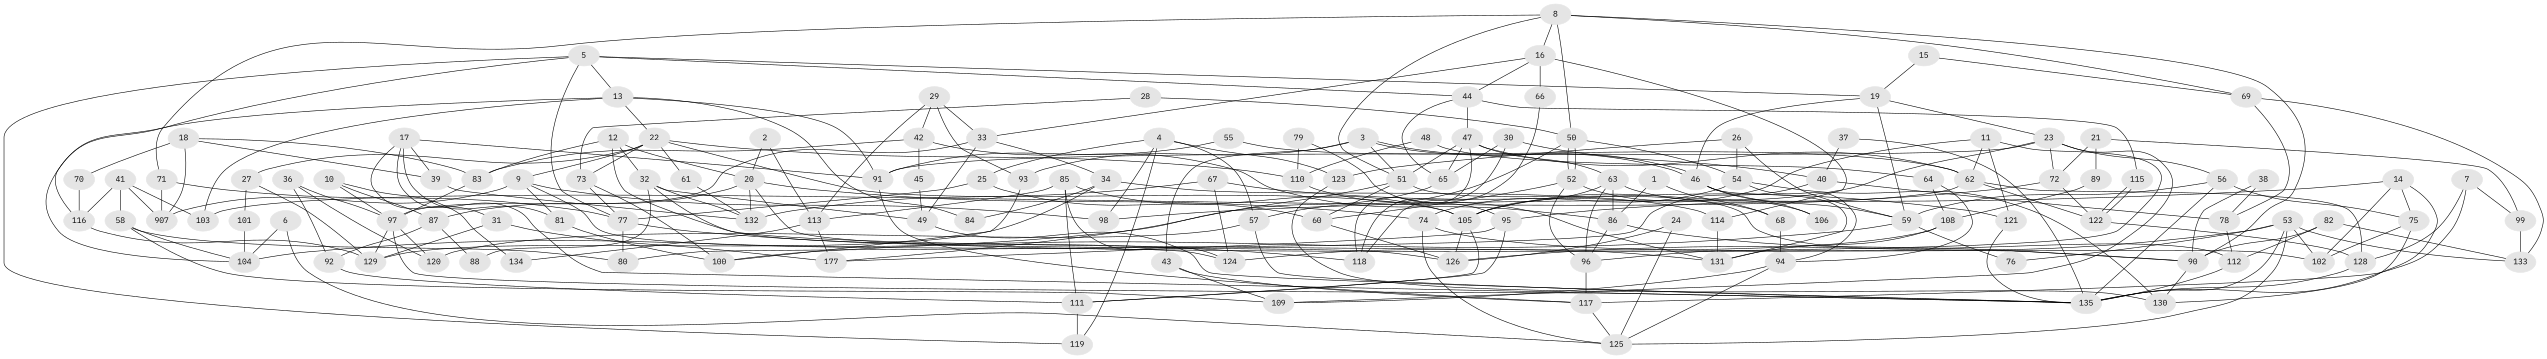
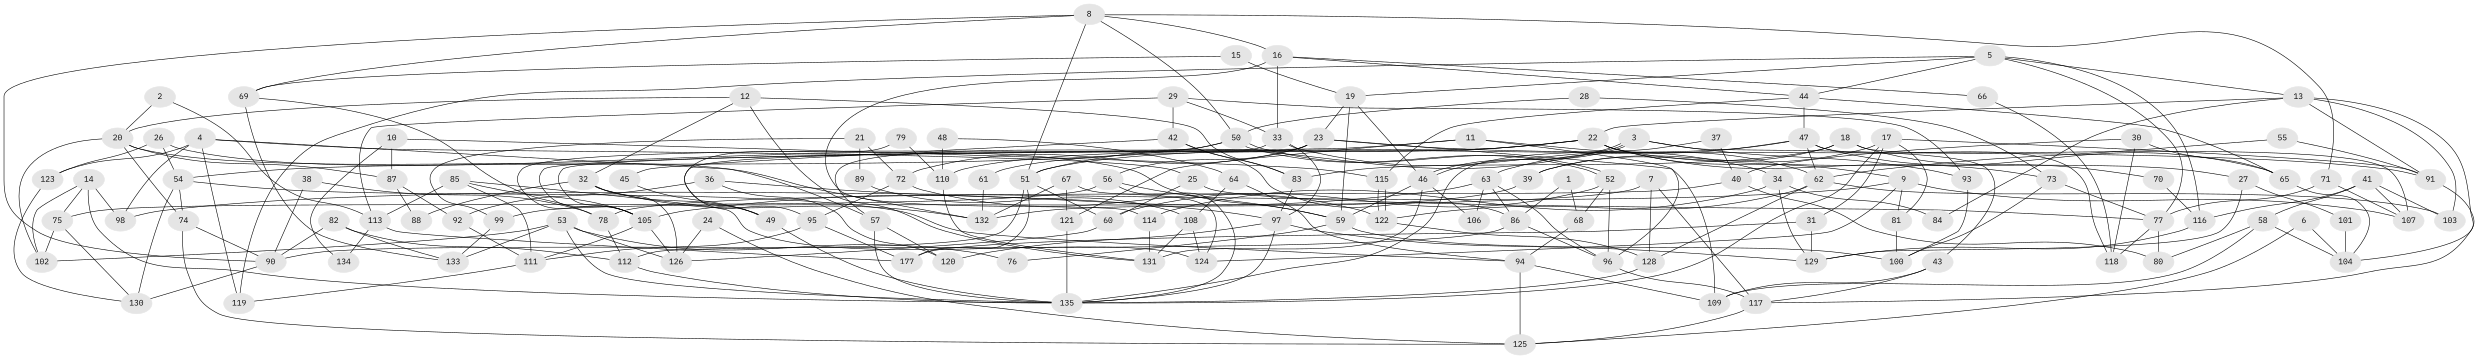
edge "10" -- "97": now "10" -- "115"
node "907": label "907" -> "107"
edge "53" -- "125": removed
